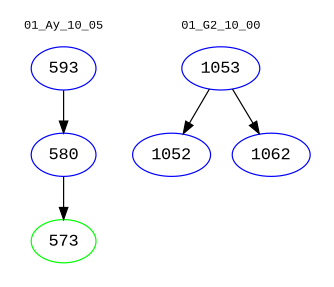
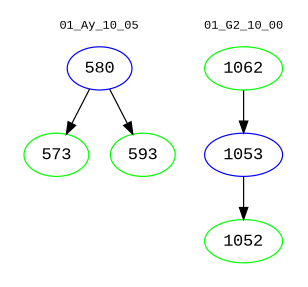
node "593": color blue -> green
edge "593" -> "580": reversed
edge "1053" -> "1062": reversed
node "1052": color blue -> green
node "1062": color blue -> green
